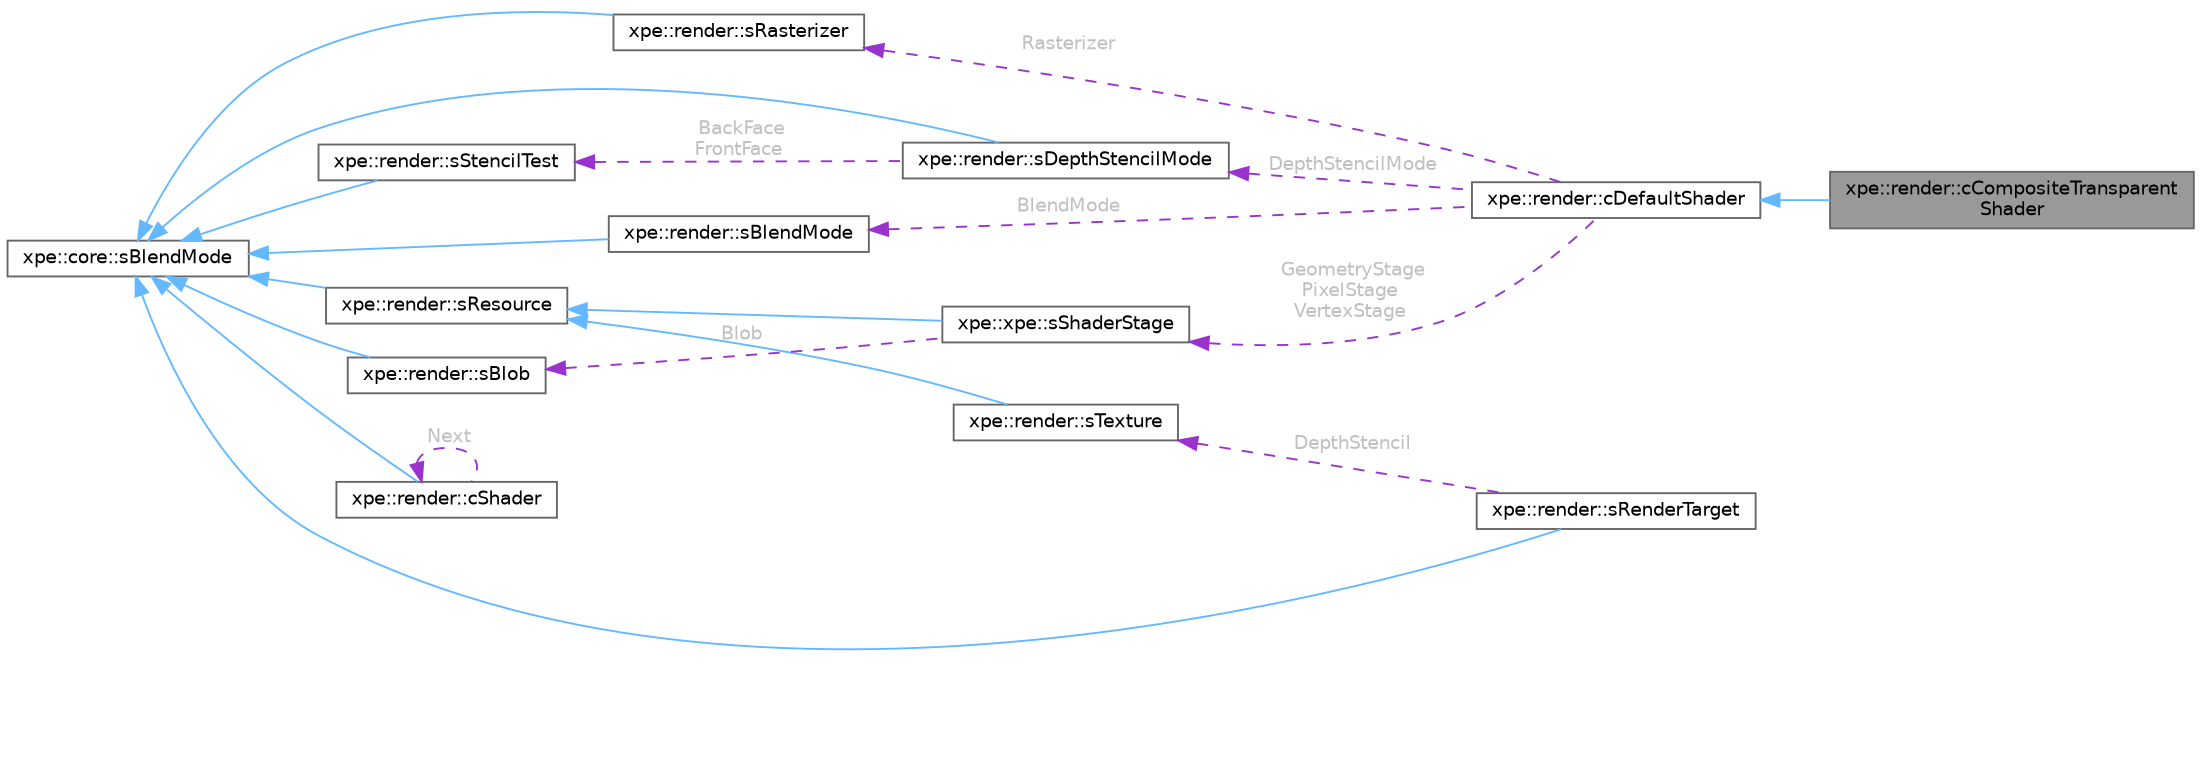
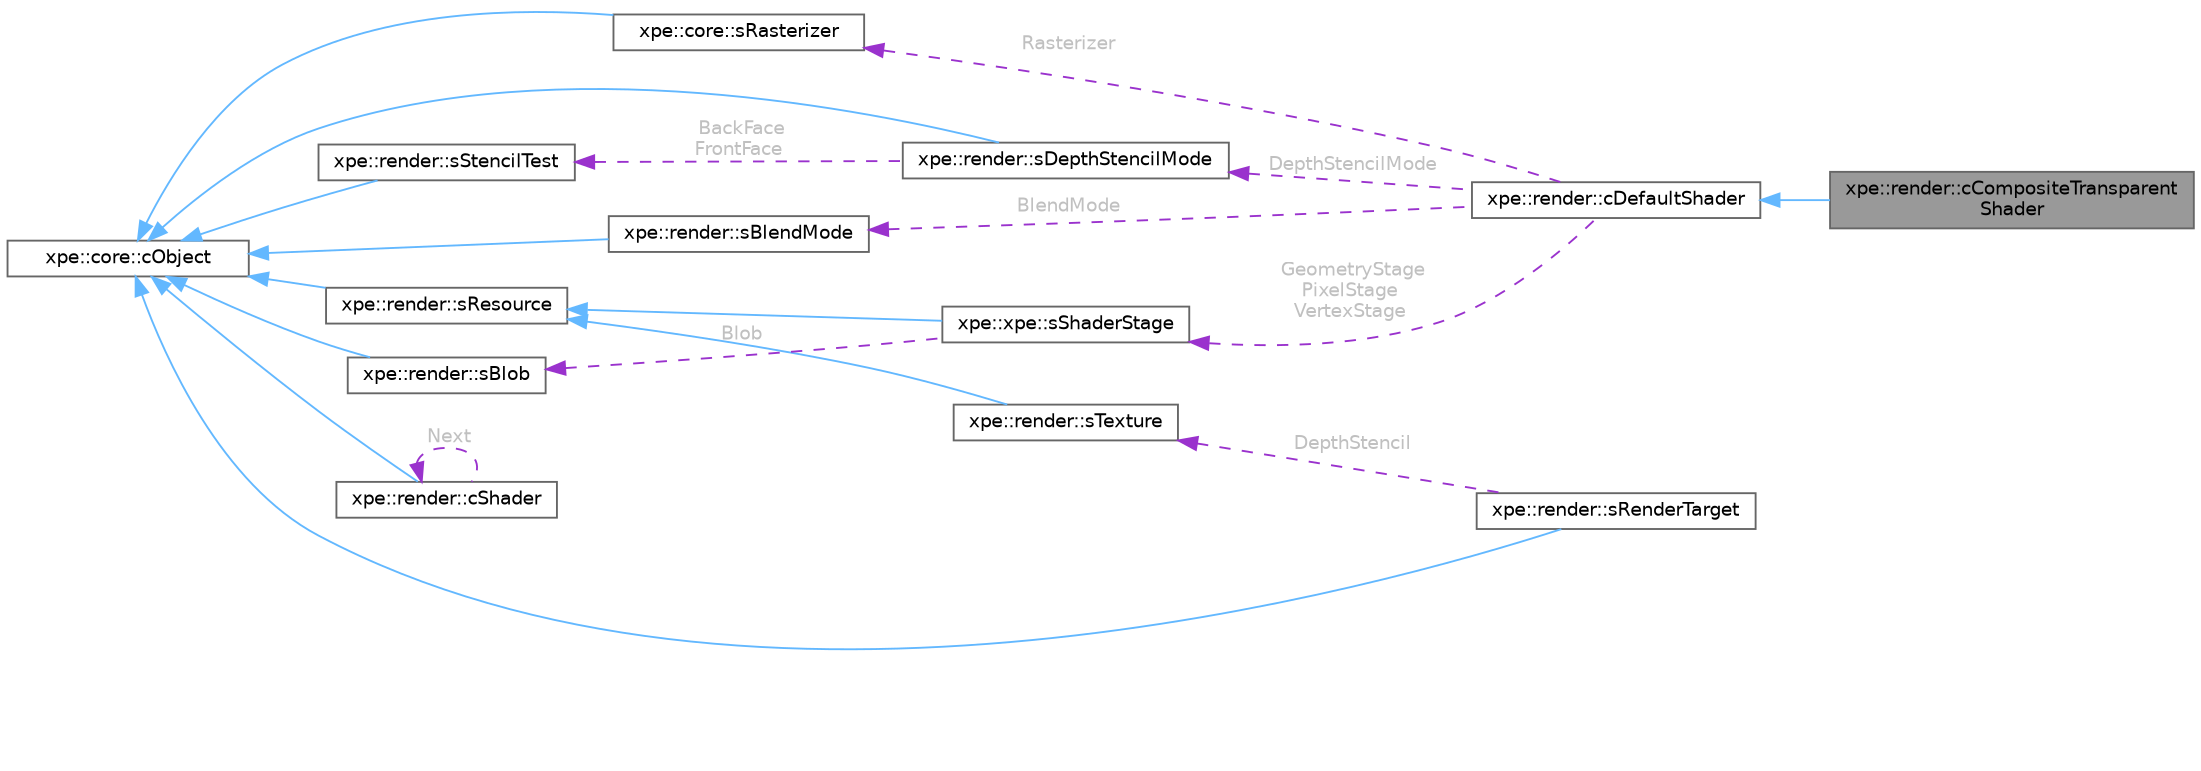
node "xpe::render::sRasterizer": label "xpe::render::sRasterizer" -> "xpe::core::sRasterizer"
node "xpe::core::sBlendMode": label "xpe::core::sBlendMode" -> "xpe::core::cObject"
